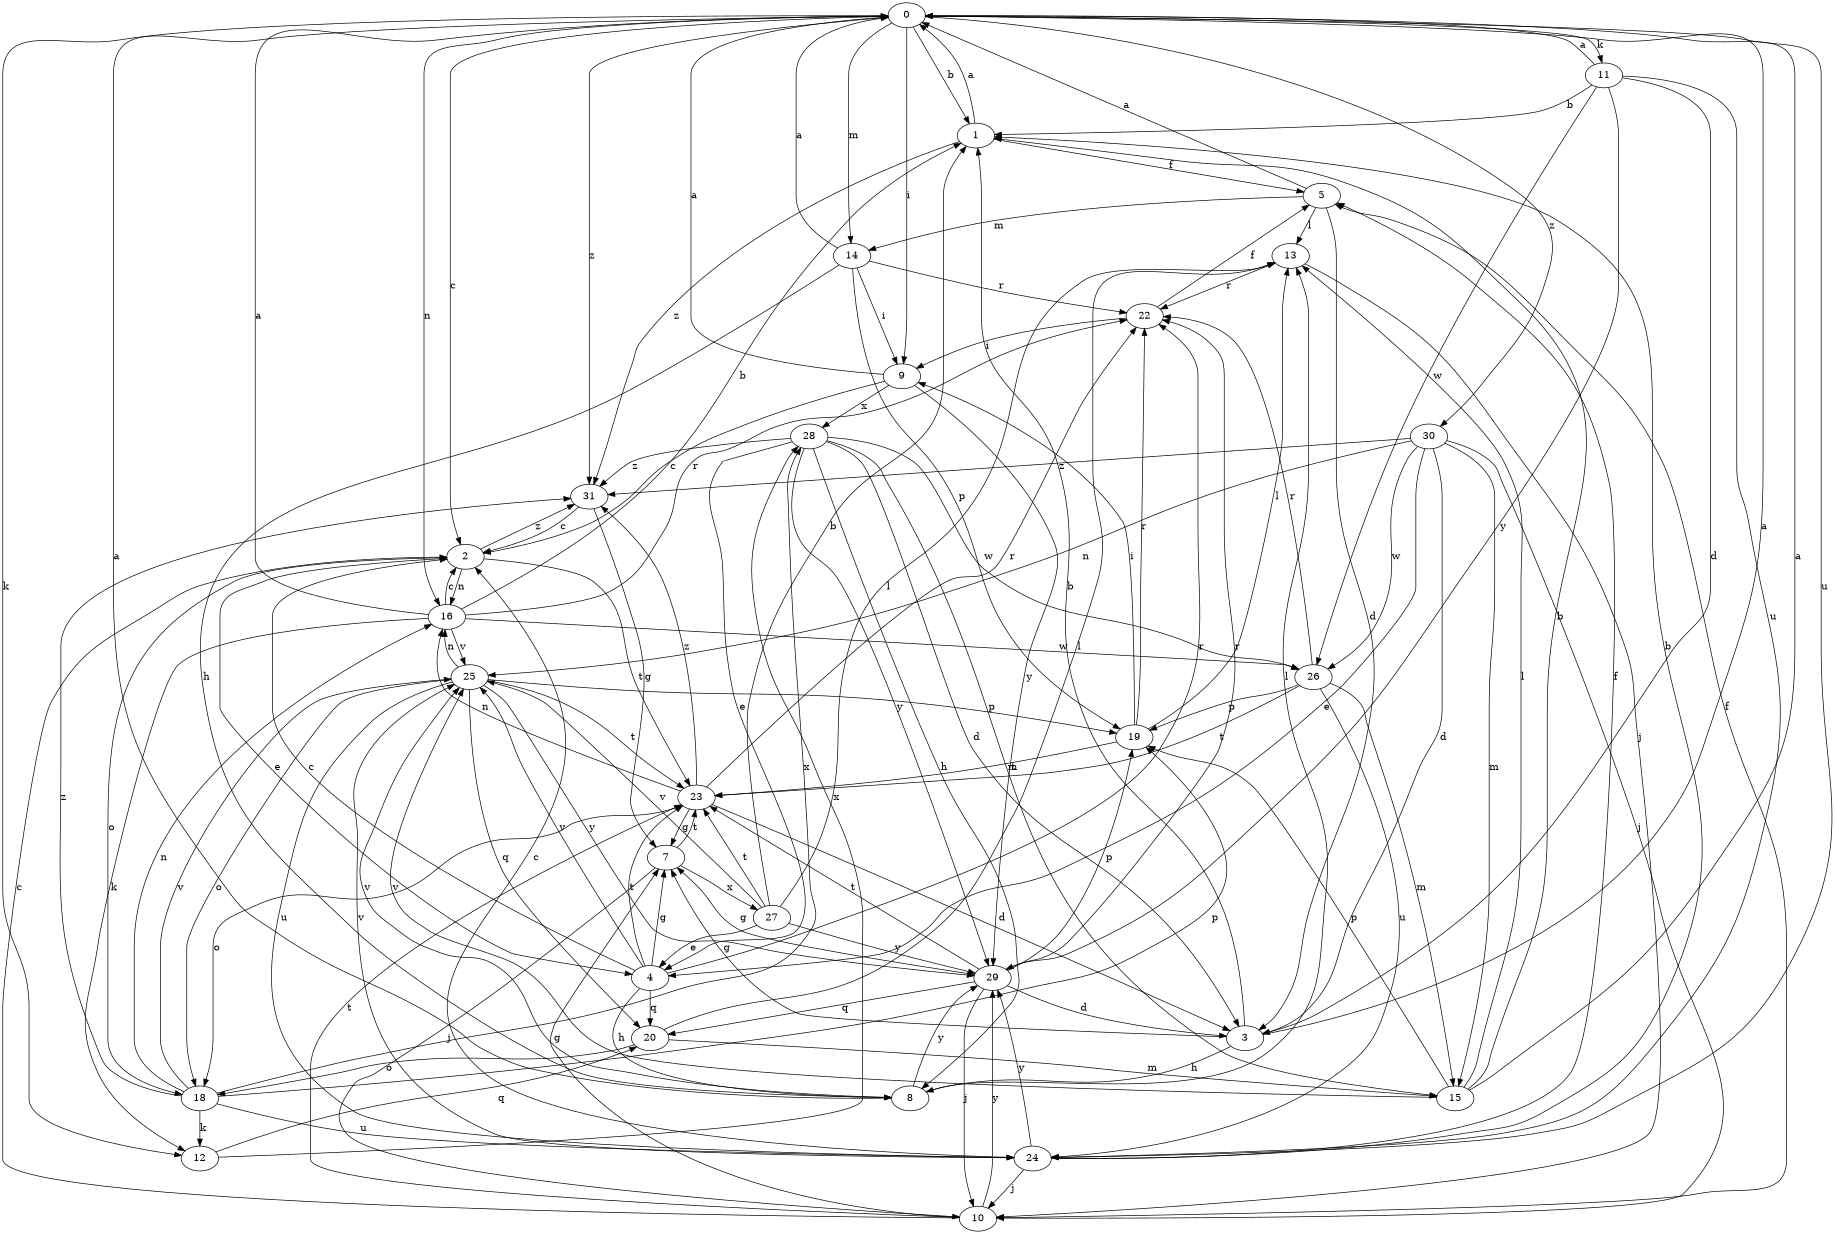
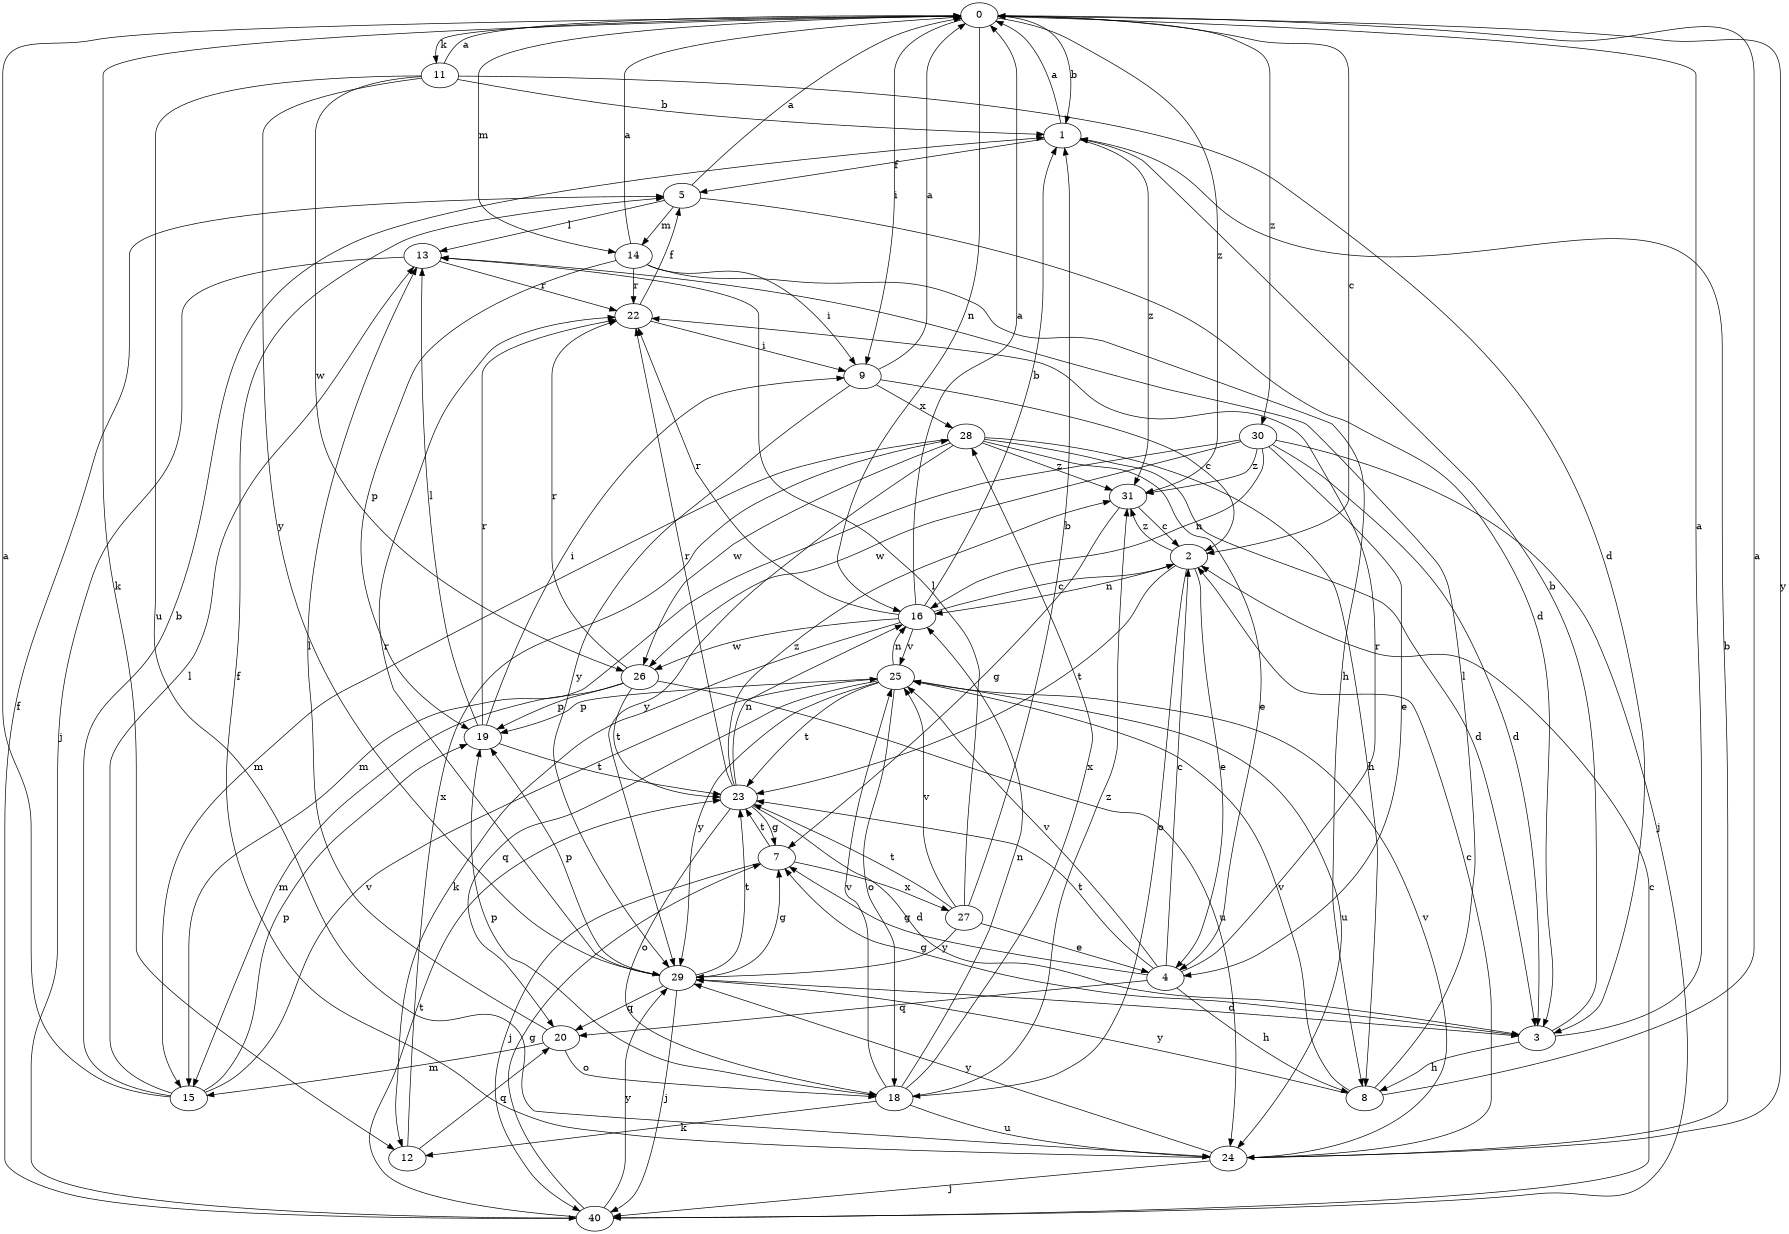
edge "0" -> "24": label "u" -> "y"
edge "30" -> "25": now "30" -> "16"
node "10": label "10" -> "40"
